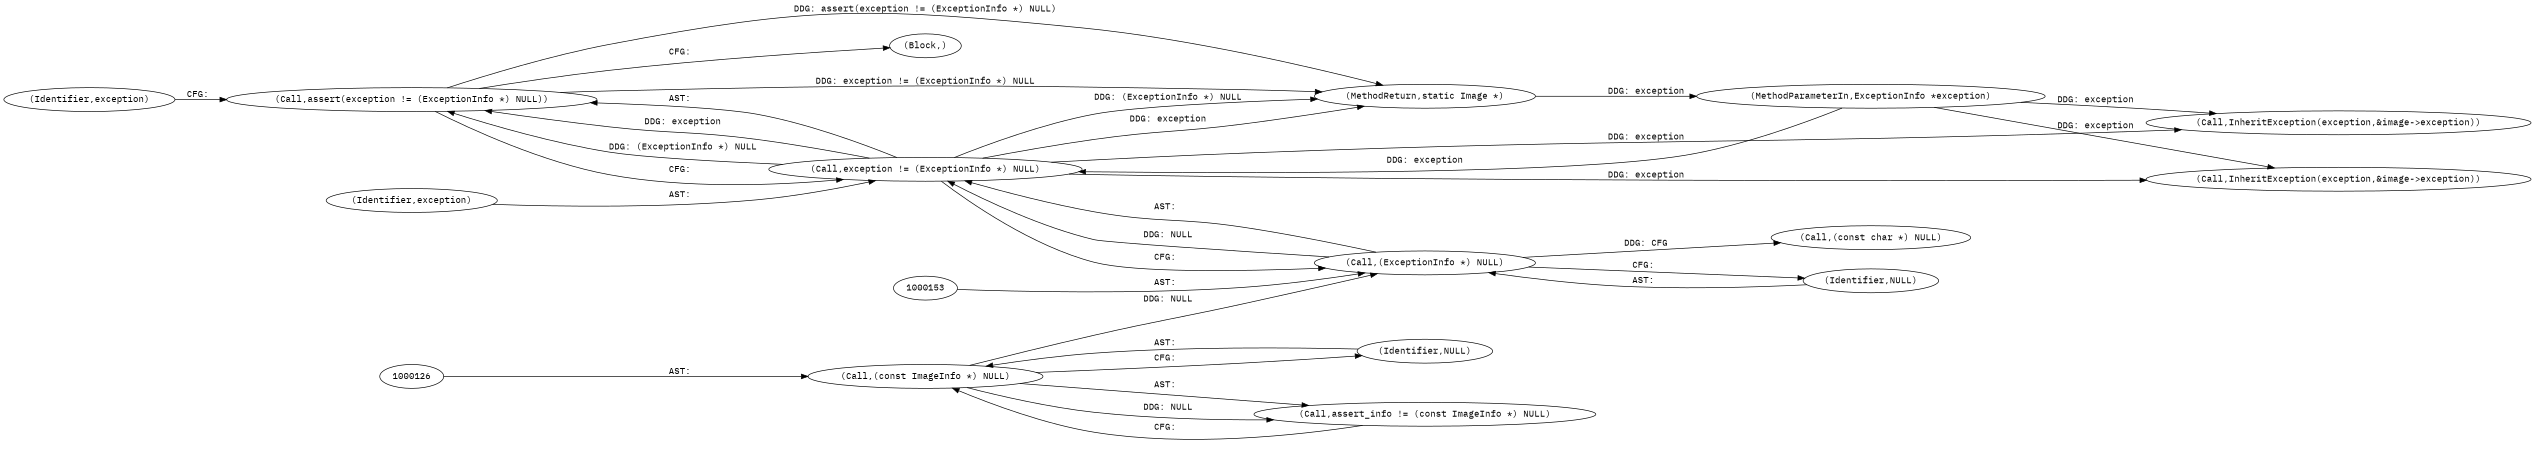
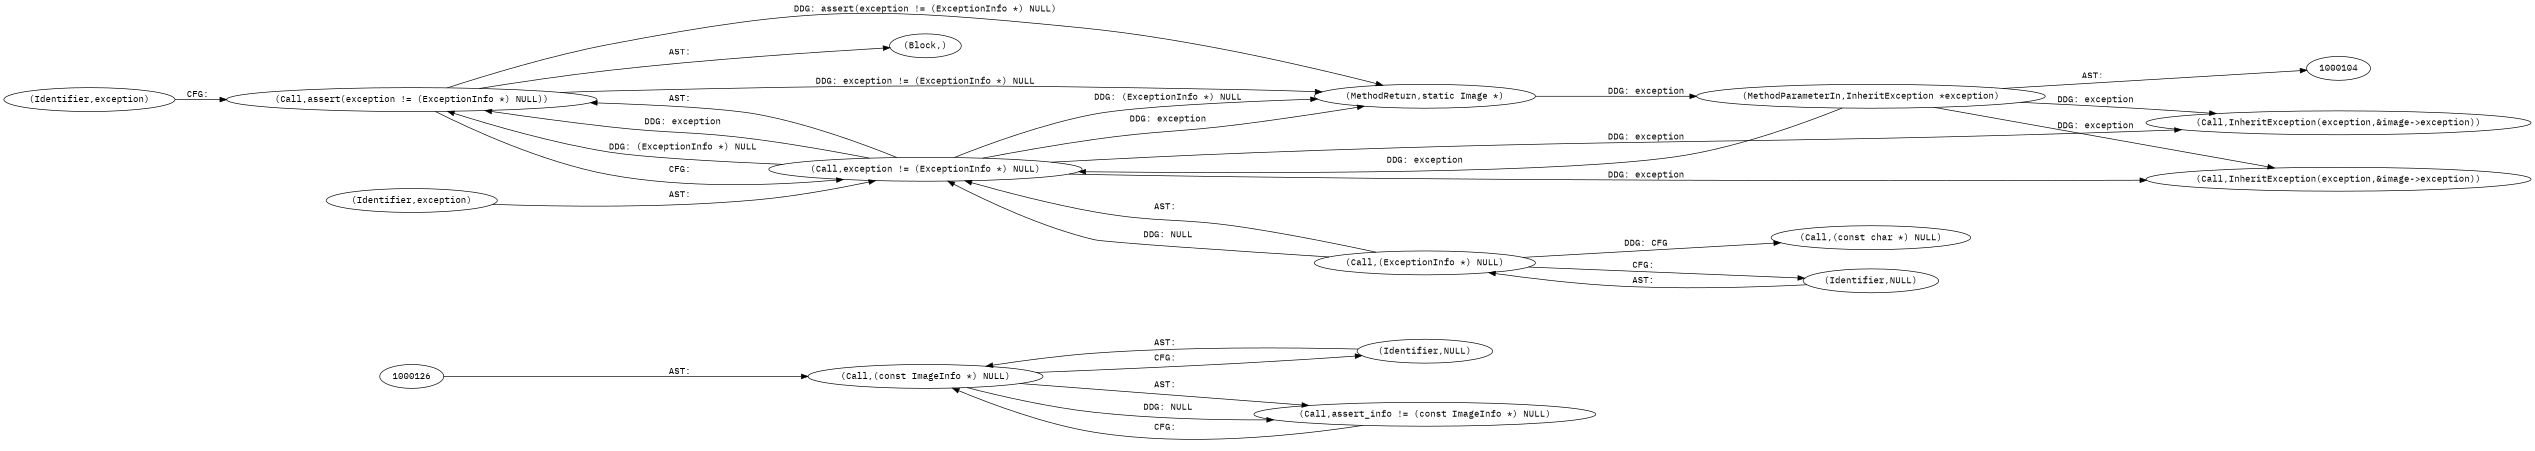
edge "(Call,assert(exception != (ExceptionInfo *) NULL))" -> "(Block,)": label "CFG: " -> "AST: "
node "1000104": added
node "(MethodParameterIn,ExceptionInfo *exception)": label "(MethodParameterIn,ExceptionInfo *exception)" -> "(MethodParameterIn,InheritException *exception)"
edge "(Call,exception != (ExceptionInfo *) NULL)" -> "(Call,(ExceptionInfo *) NULL)": removed, label "CFG:"
node "1000153": removed
edge "(Call,(const ImageInfo *) NULL)" -> "(Call,(ExceptionInfo *) NULL)": removed, label "DDG: NULL"
